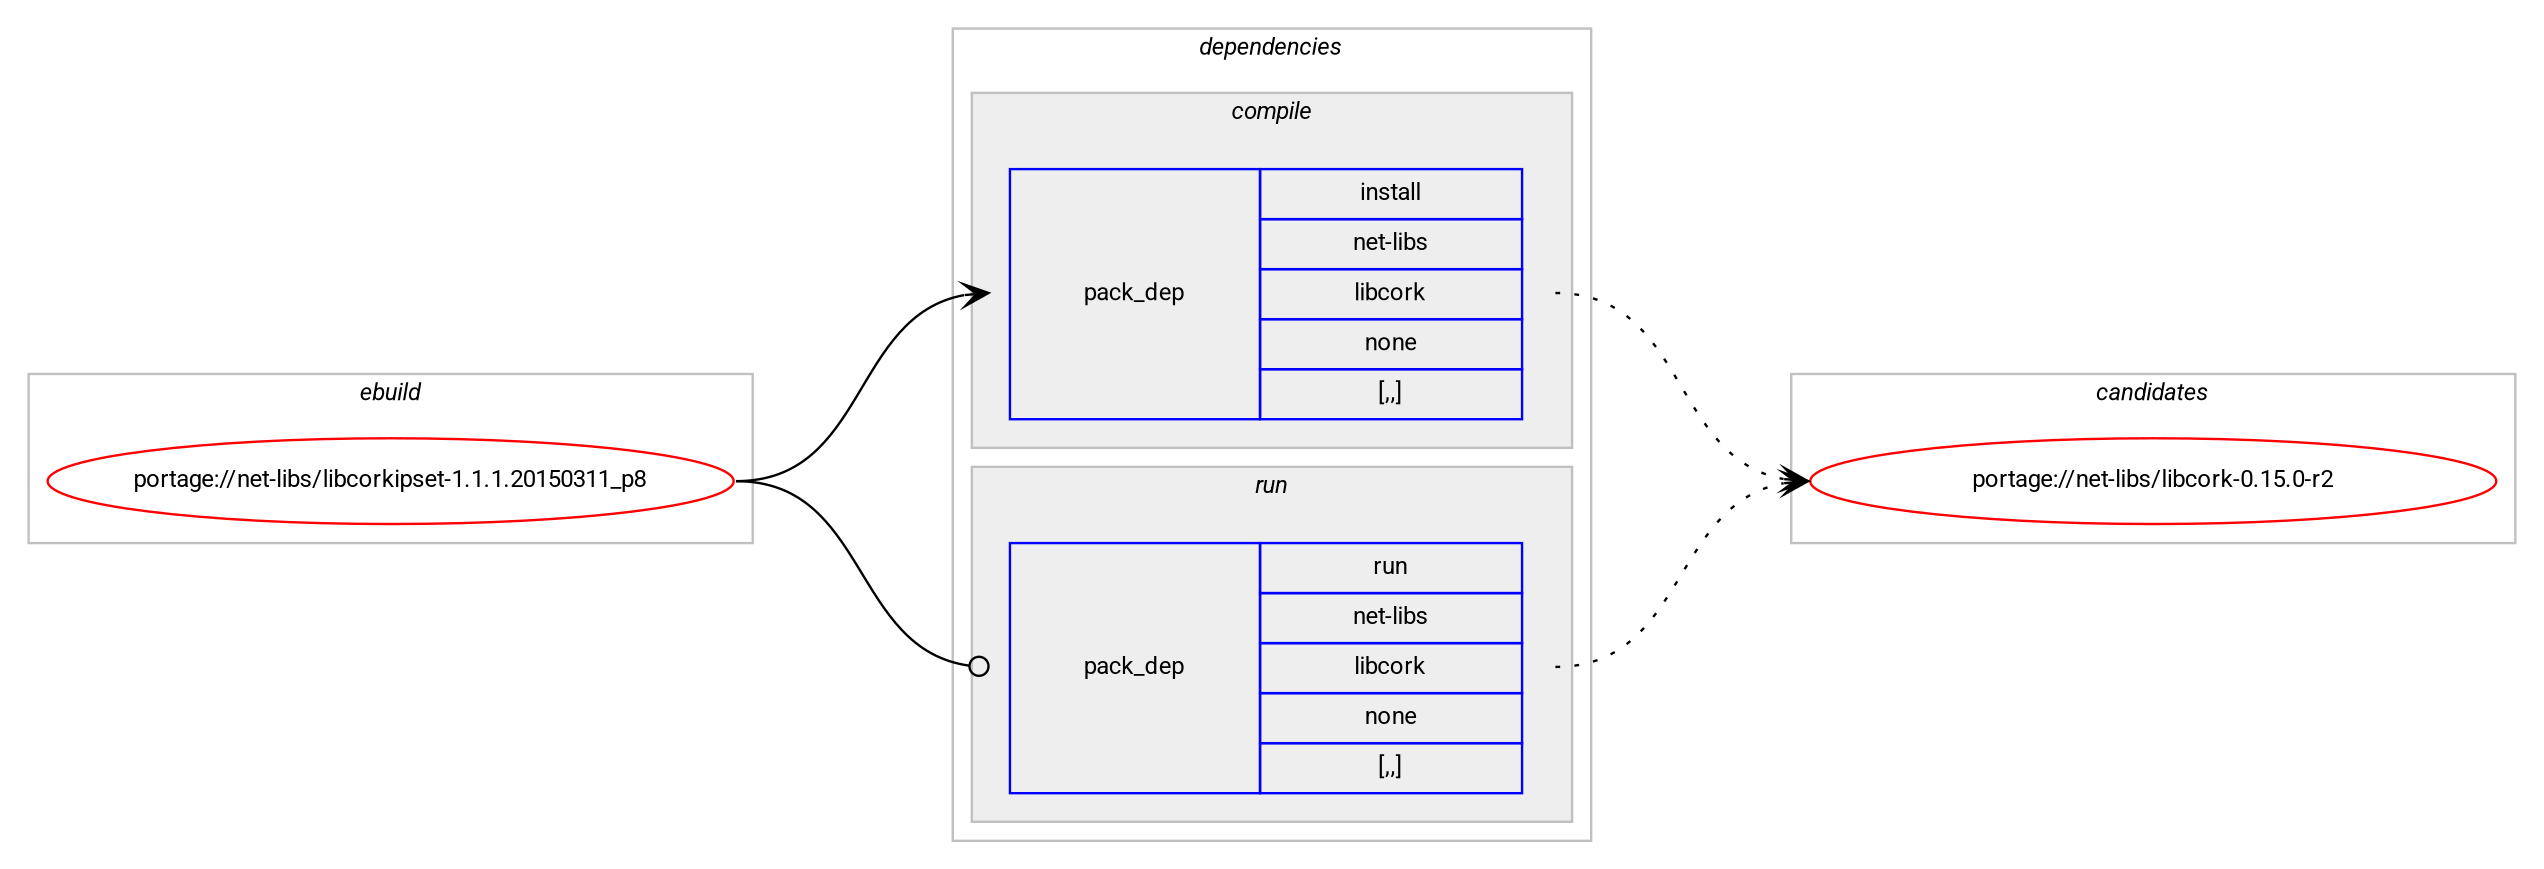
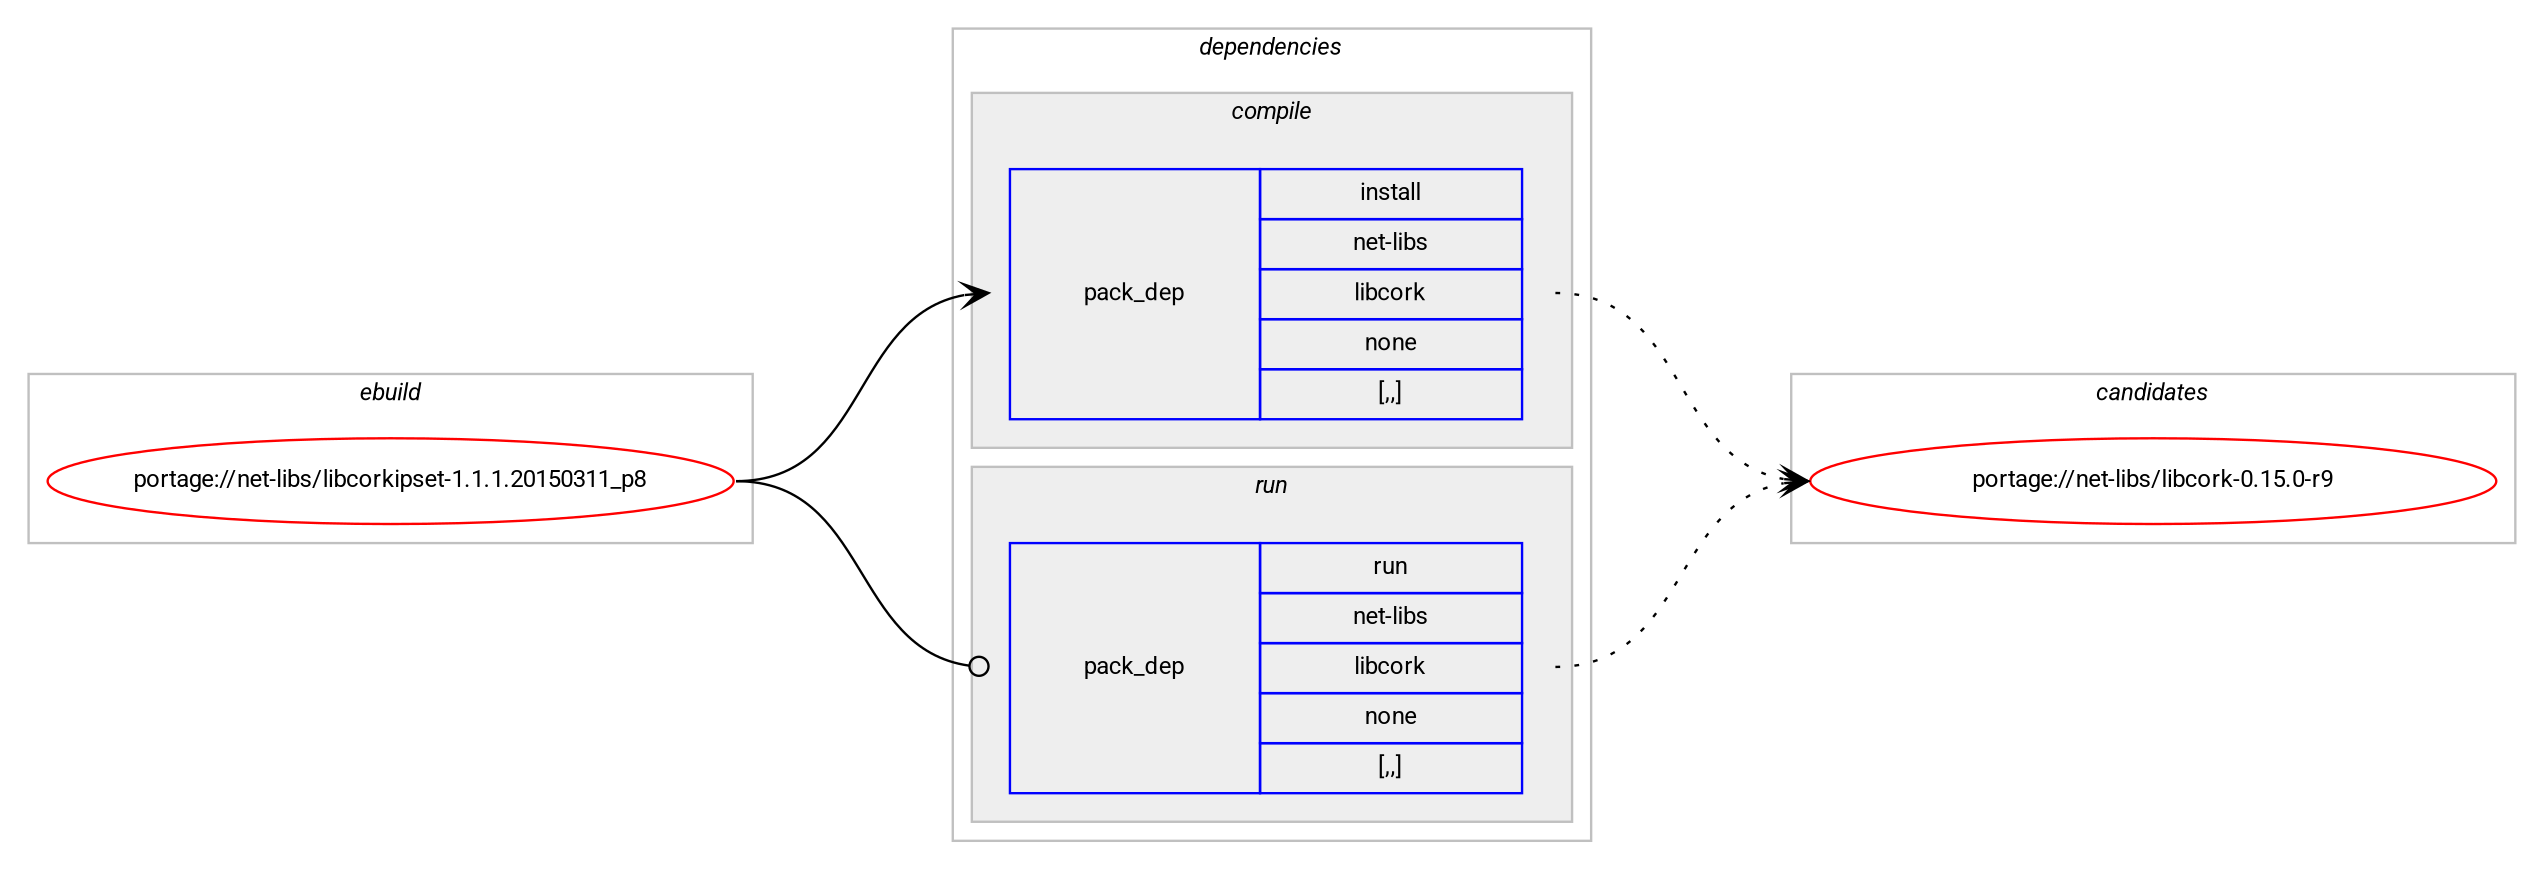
node "portage://net-libs/libcork-0.15.0-r2": label "portage://net-libs/libcork-0.15.0-r2" -> "portage://net-libs/libcork-0.15.0-r9"
